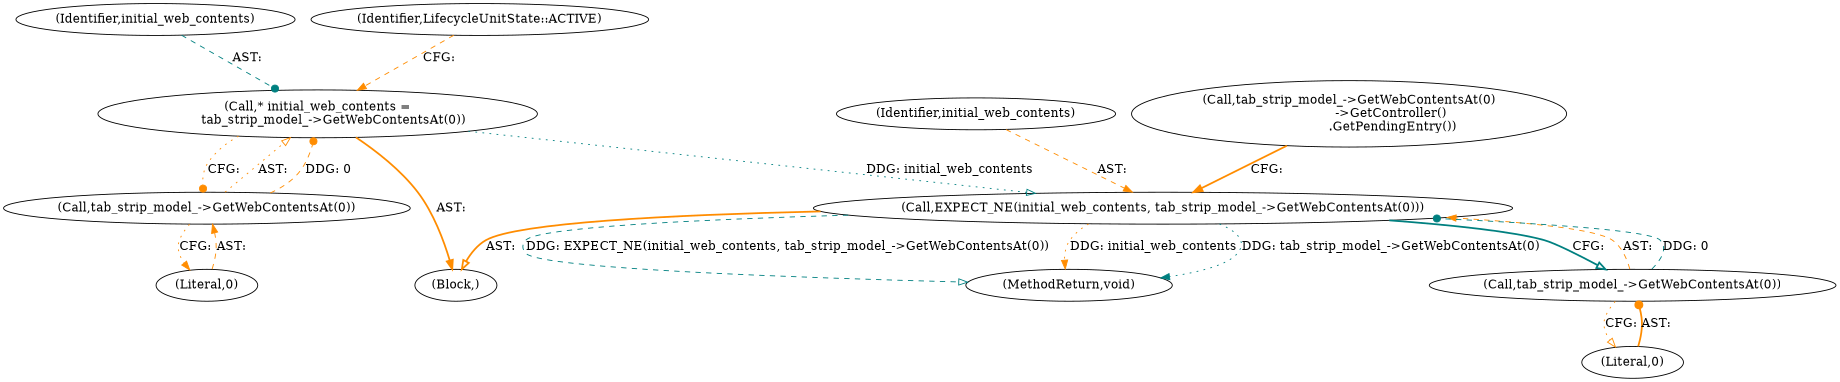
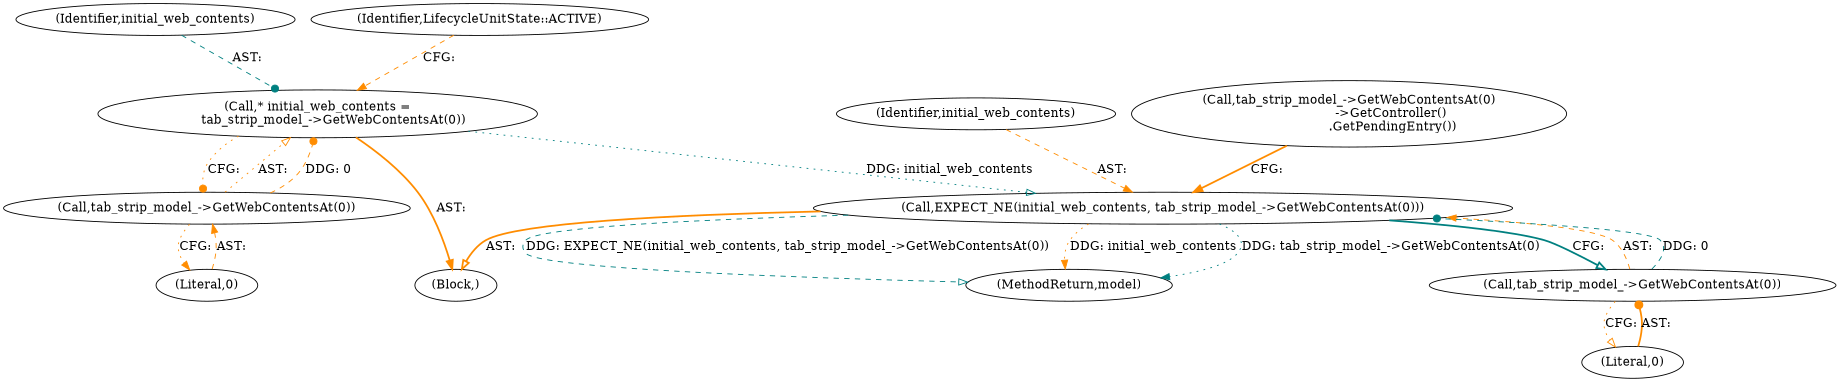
node "(MethodReturn,void)": label "(MethodReturn,void)" -> "(MethodReturn,model)"
